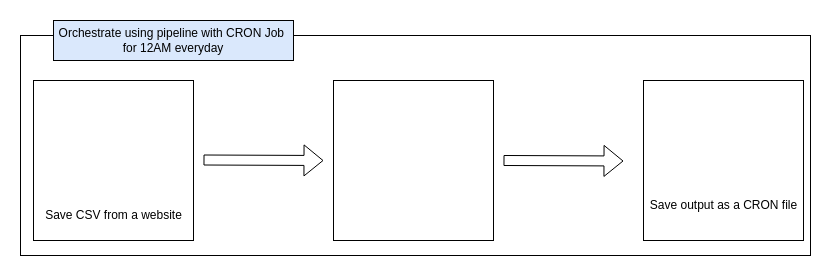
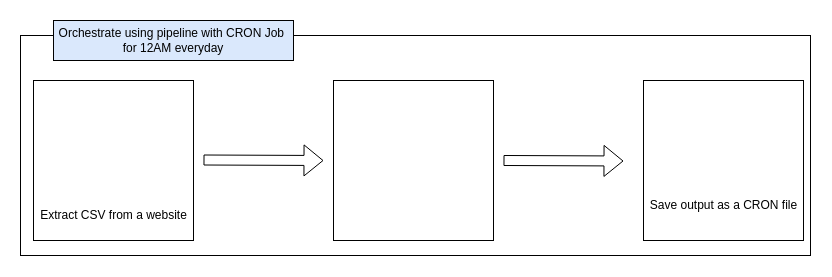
node "Save CSV from a website": label "Save CSV from a website" -> "Extract CSV from a website"
